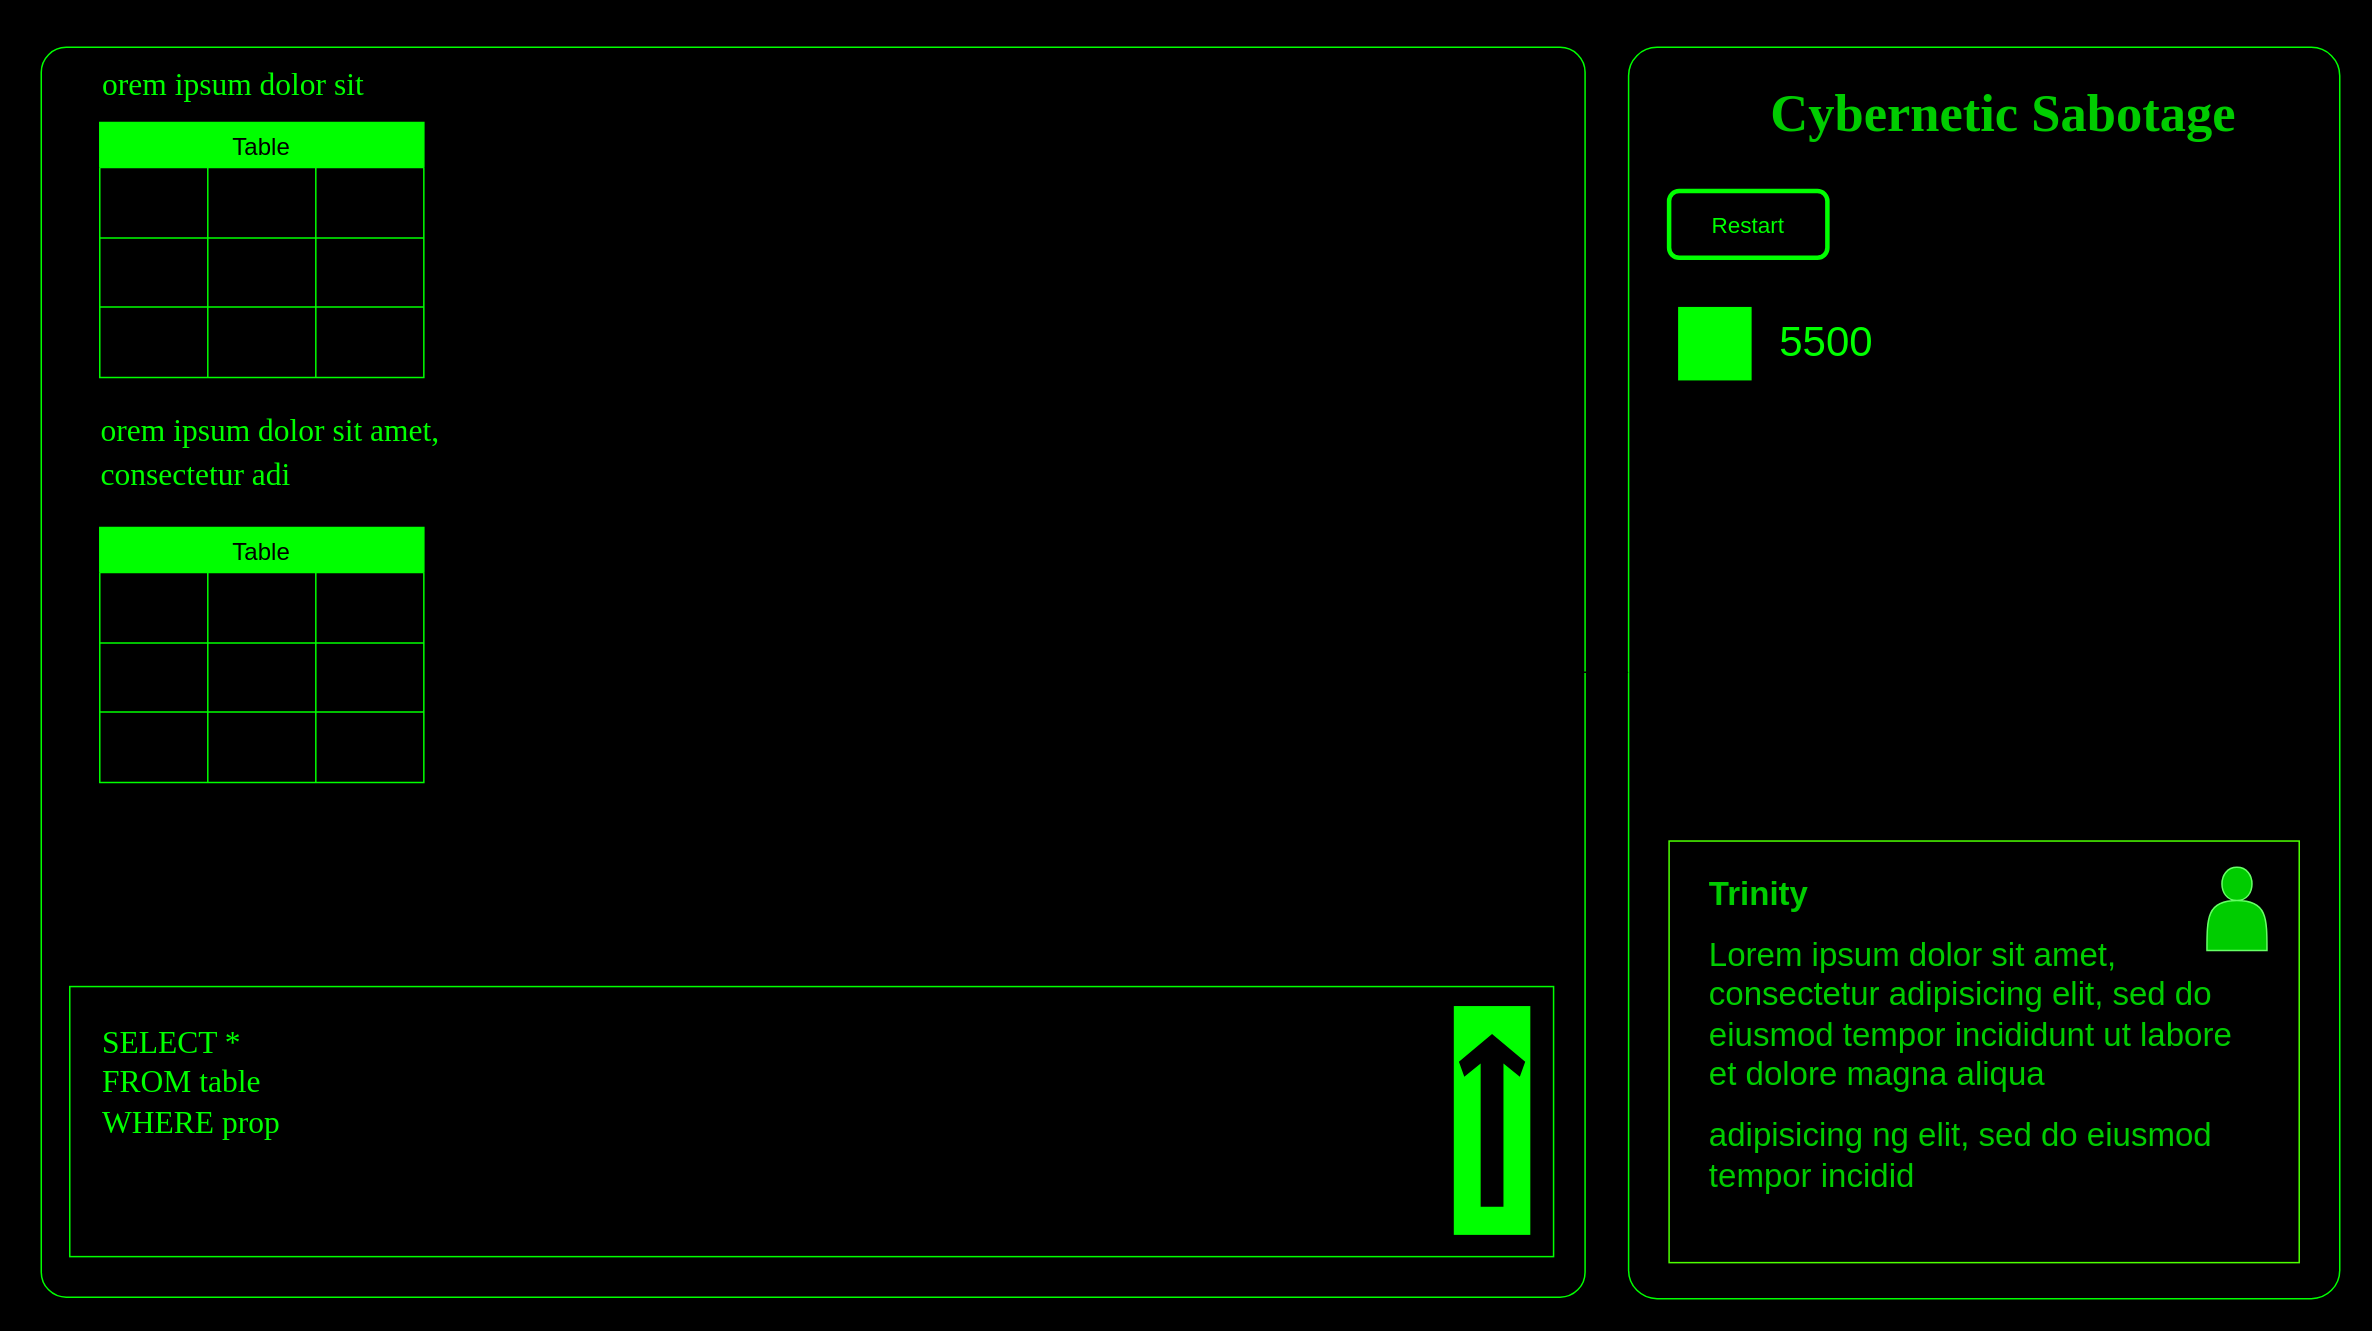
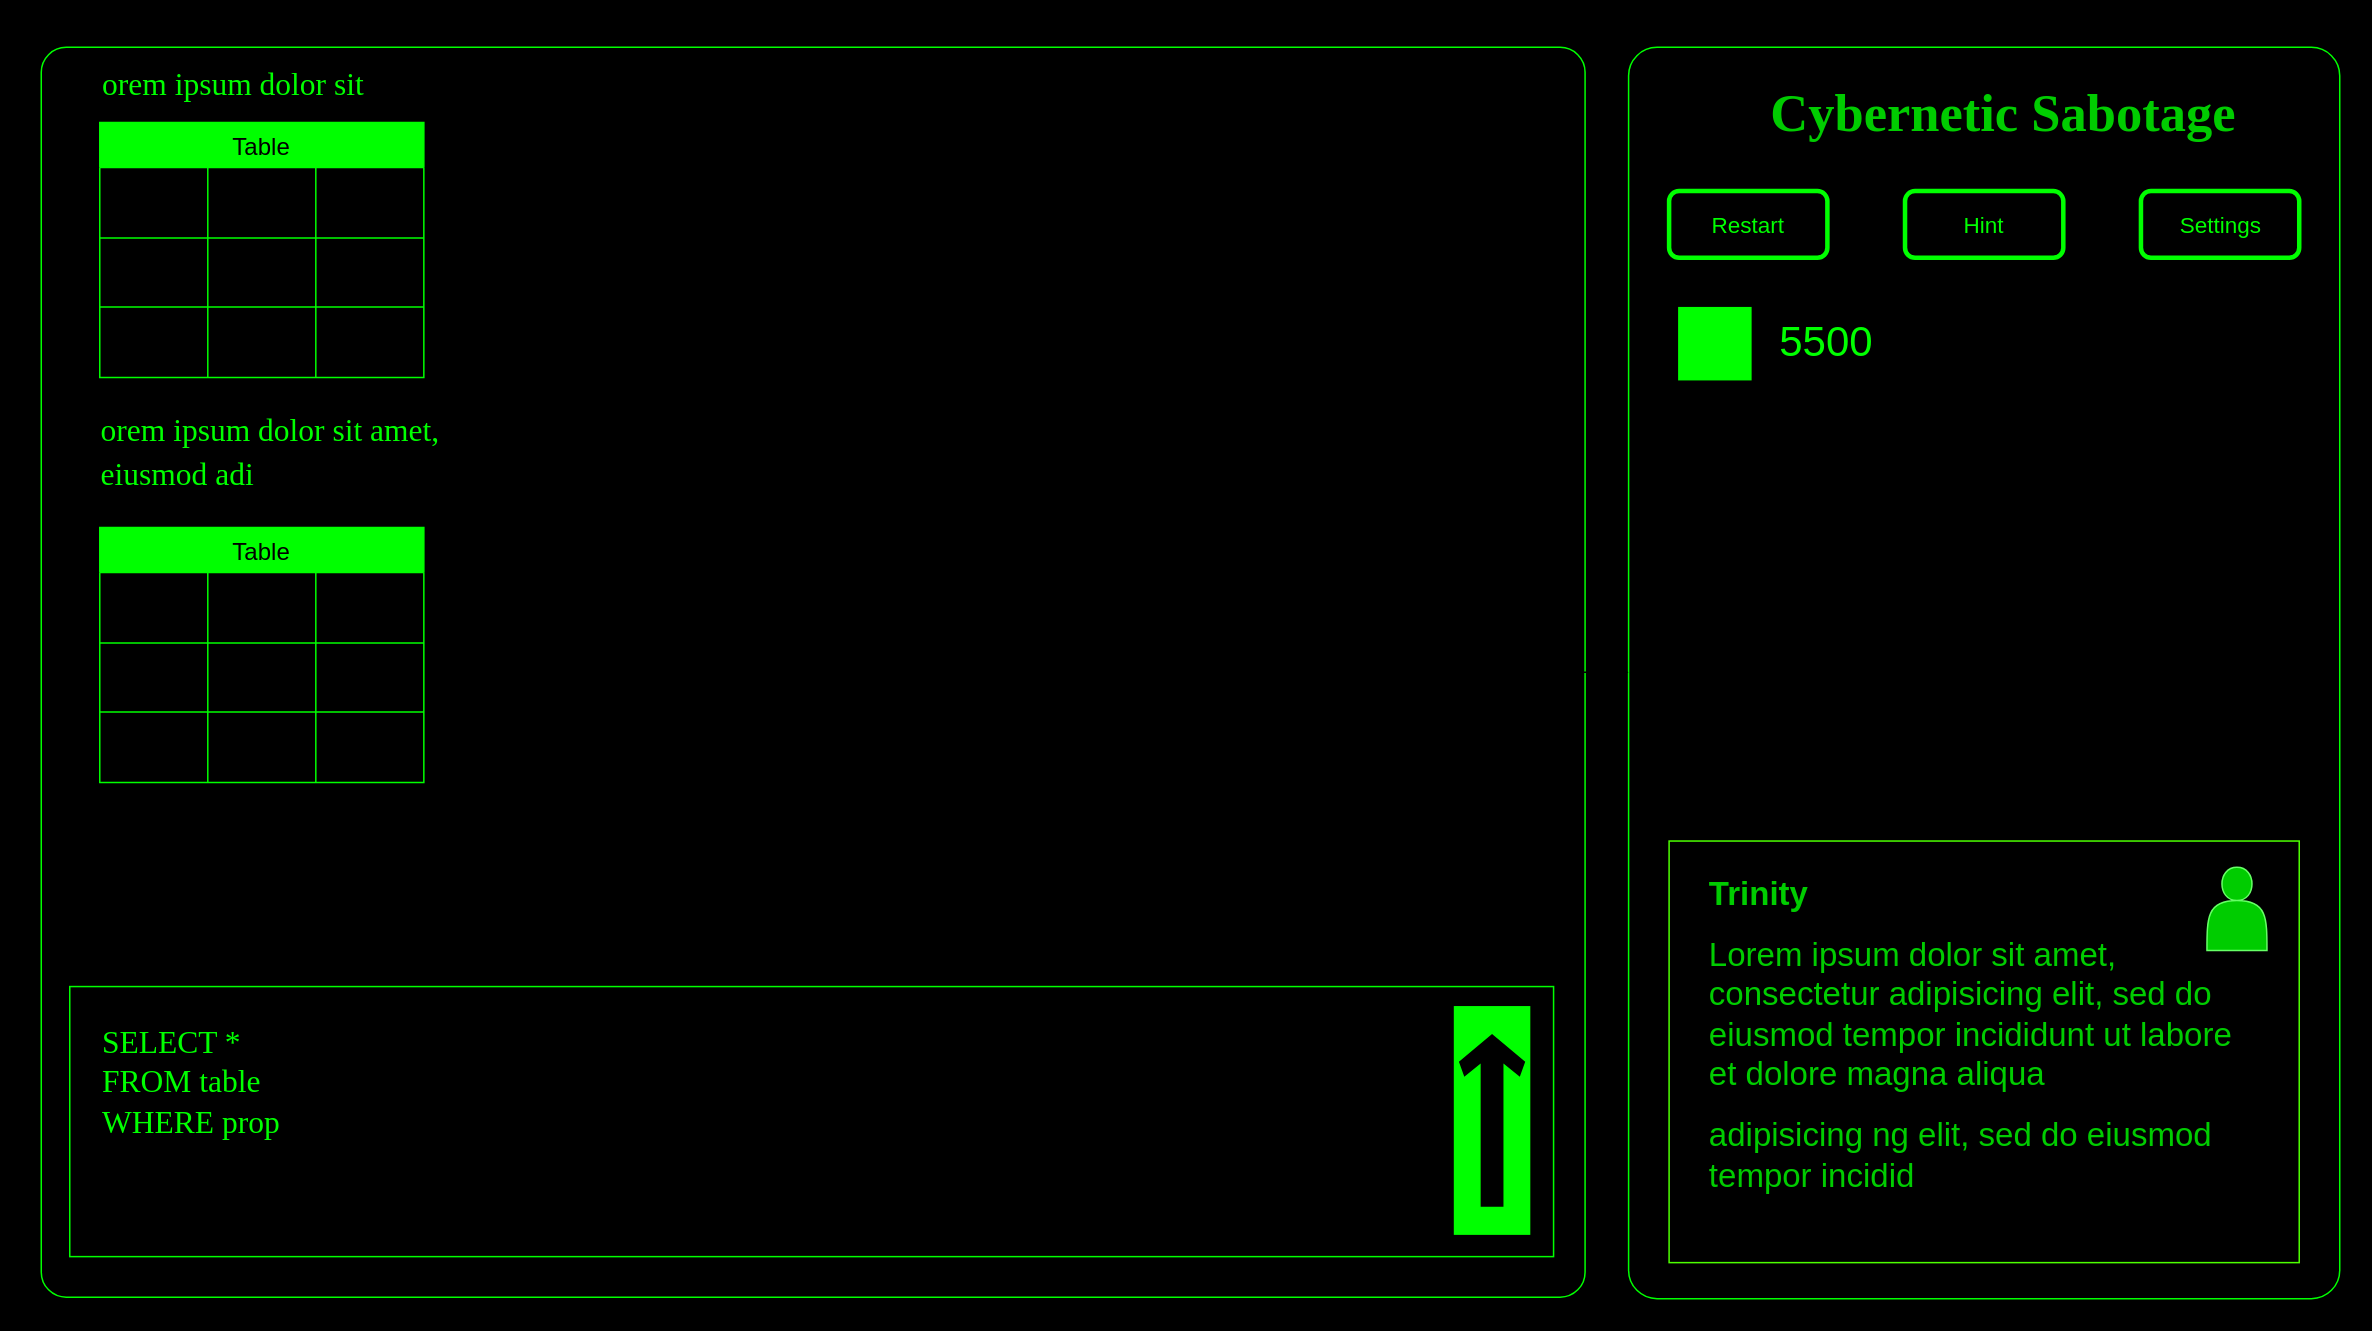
node "Hint": added
node "Settings": added
node "orem ipsum dolor sit amet, consectetur adi": label "orem ipsum dolor sit amet, consectetur adi" -> "orem ipsum dolor sit amet, eiusmod adi"
